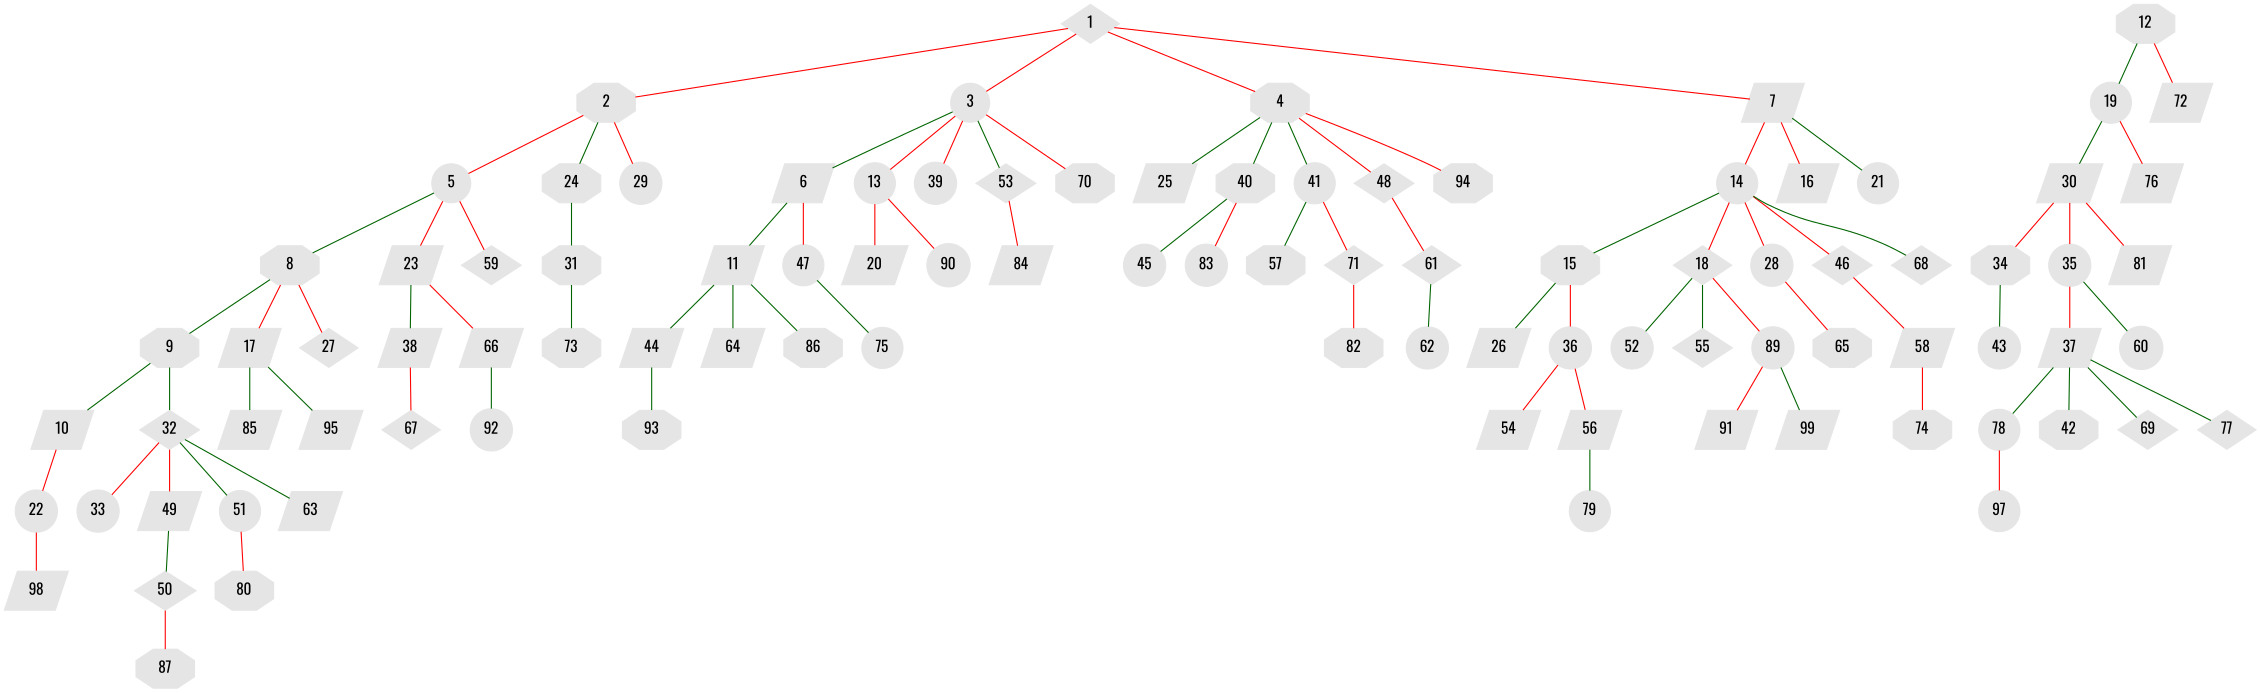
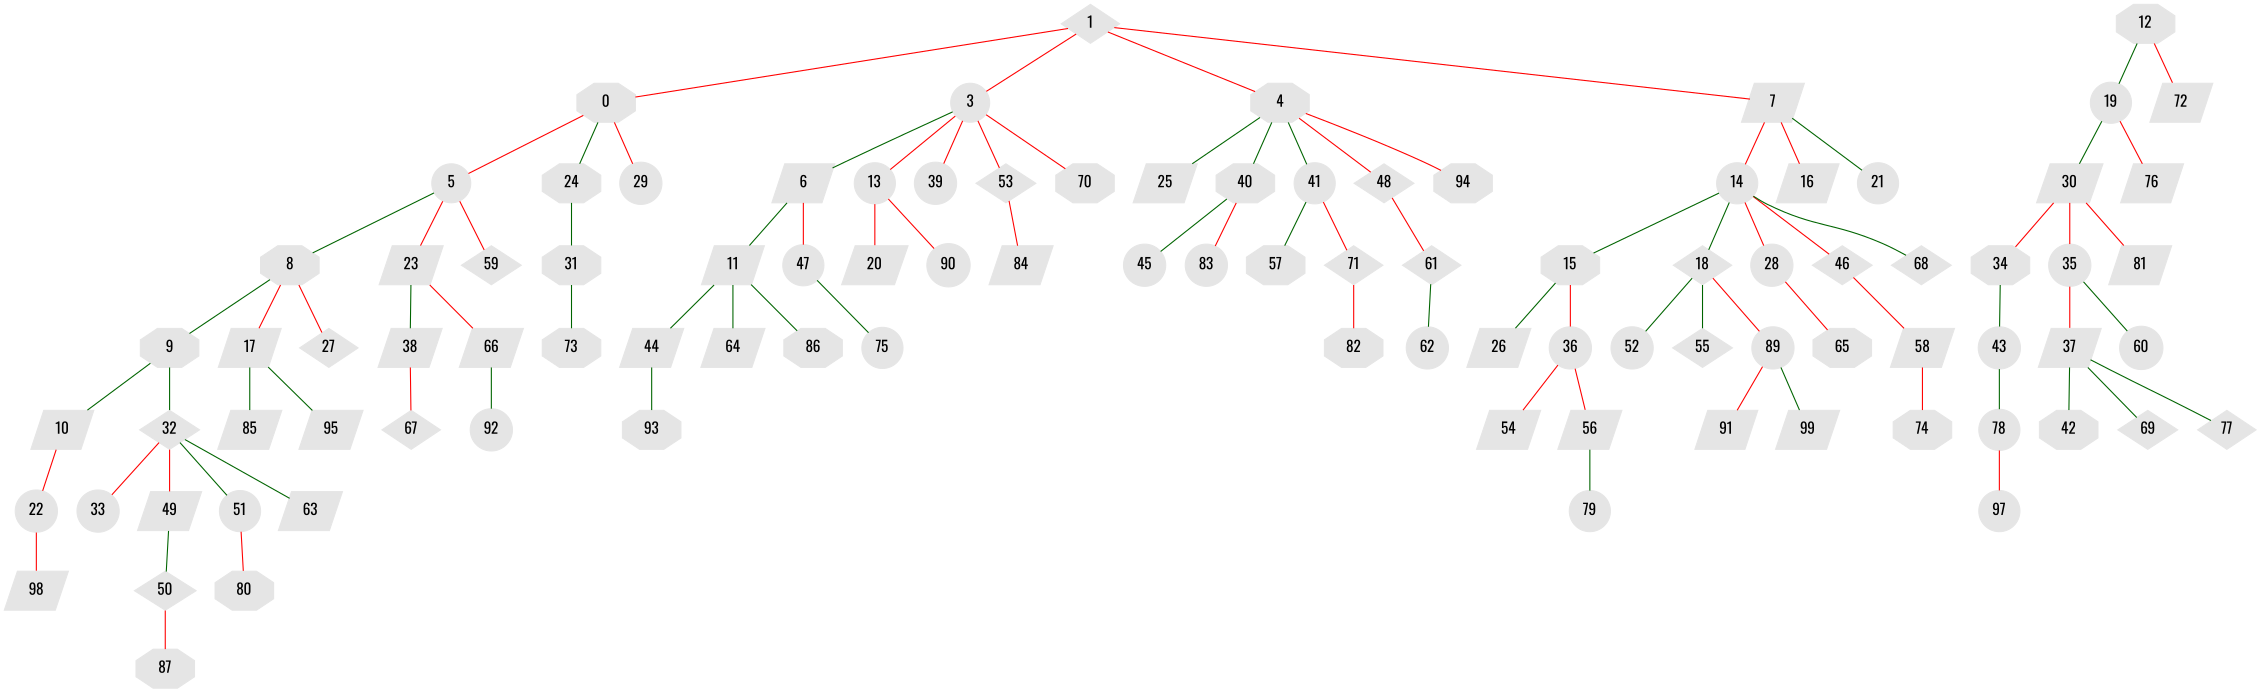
node "2": label "2" -> "0"
edge "3" -- "53": color darkgreen -> red
edge "14" -- "18": color red -> darkgreen
edge "37" -- "78": now "43" -- "78"
